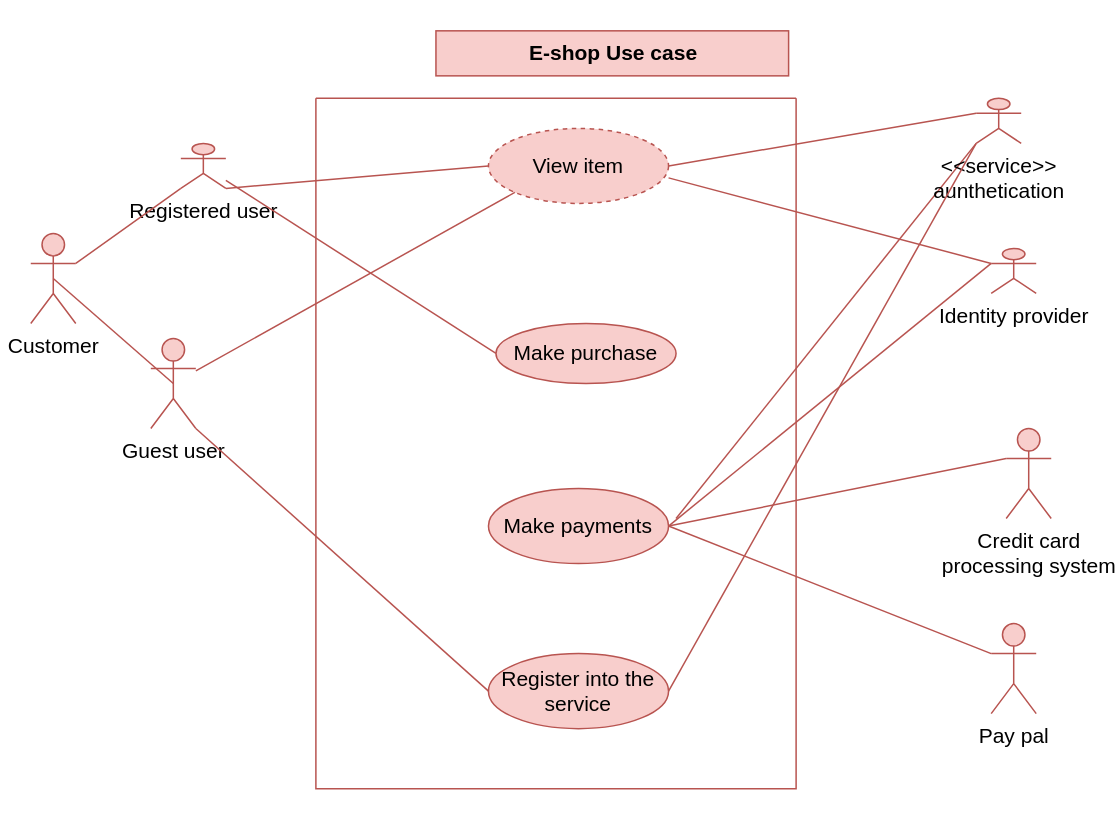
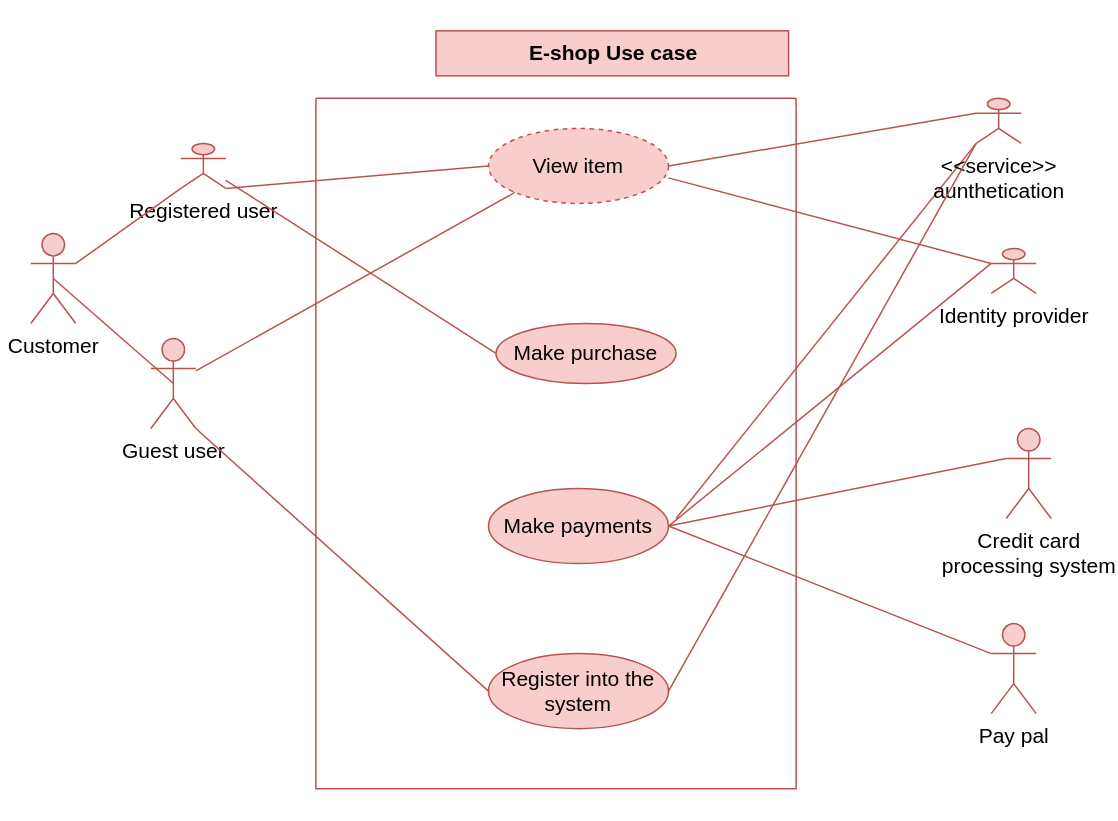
node "Register into the service": label "Register into the service" -> "Register into the system"
